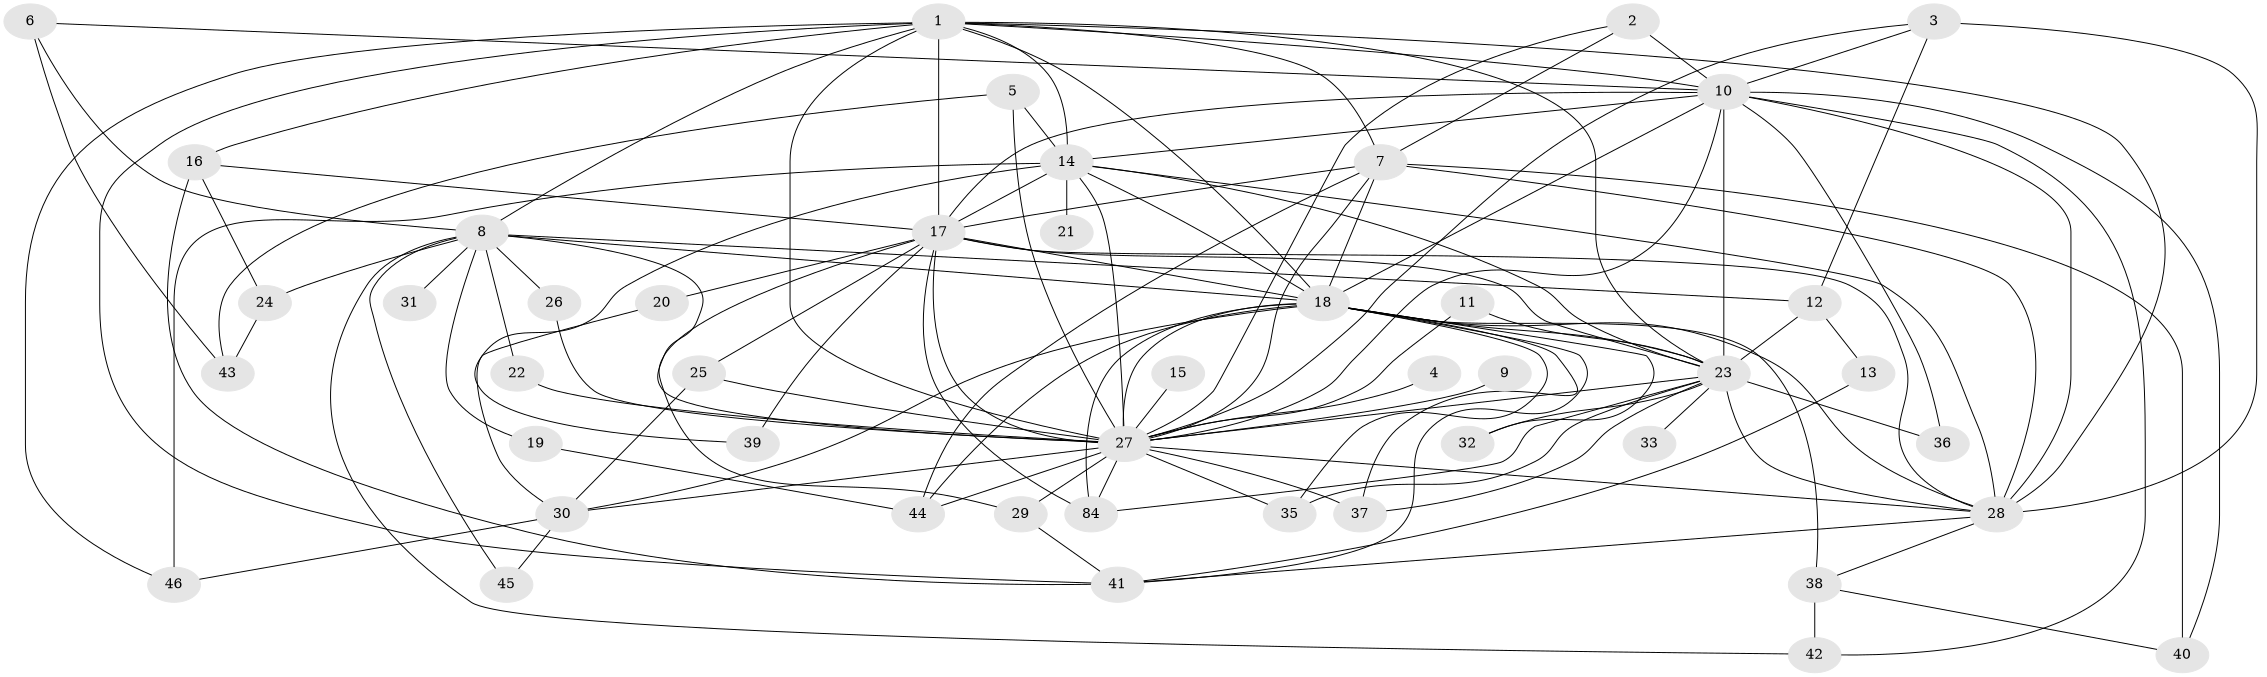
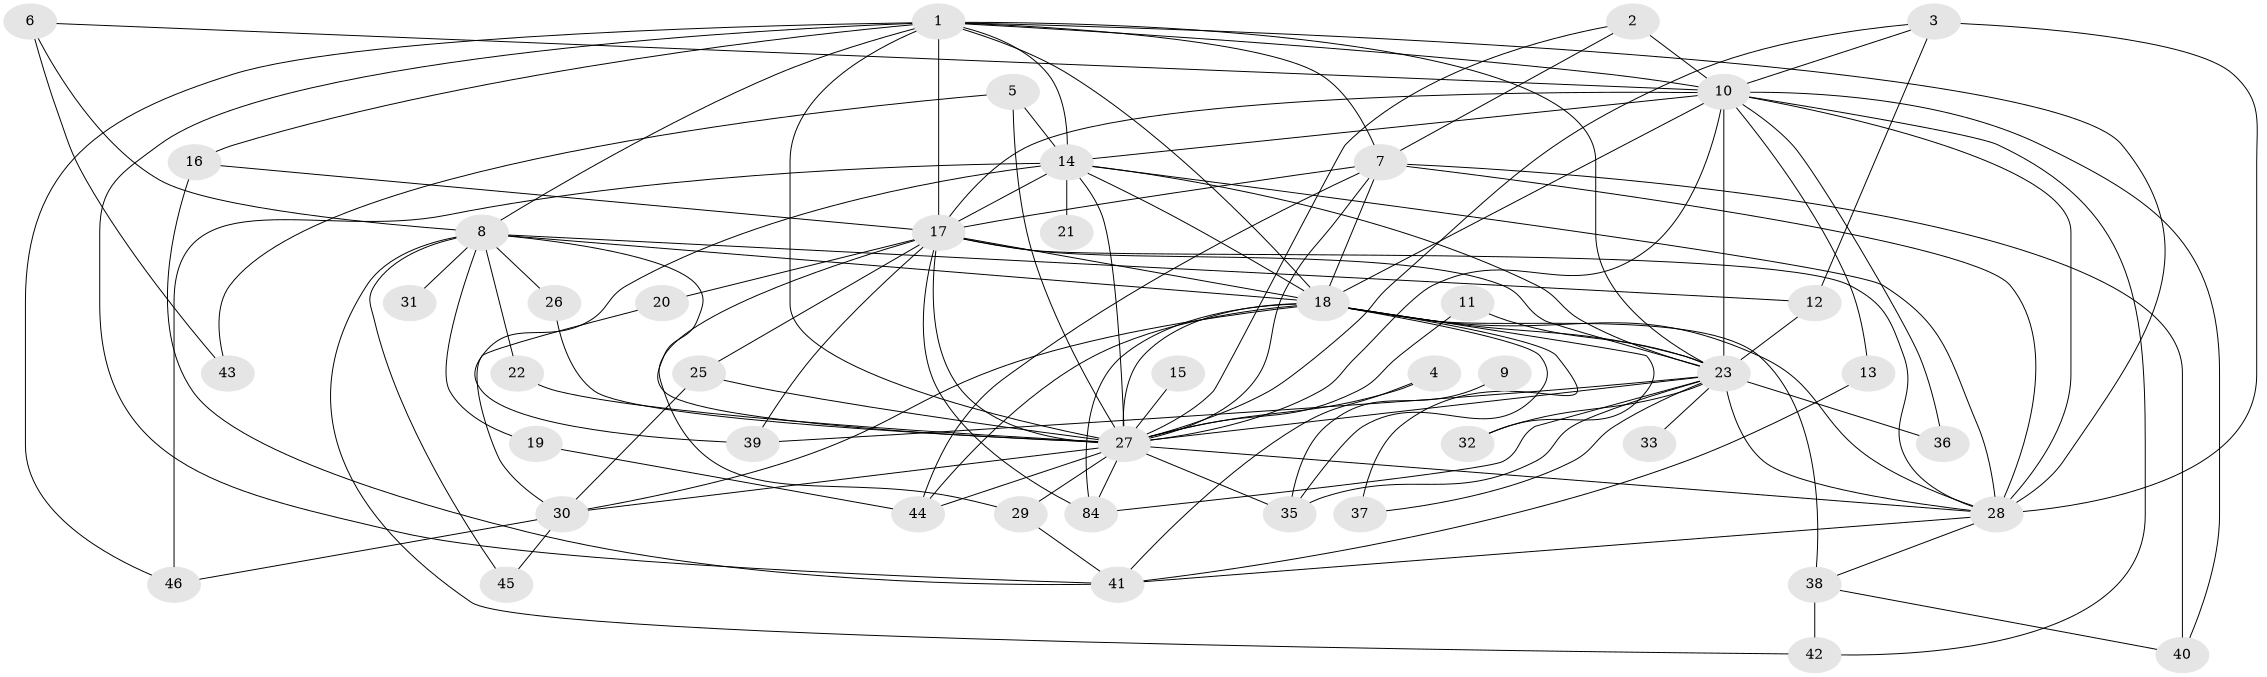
node "24": removed
edge "12" -- "13": now "10" -- "13"
edge "18" -- "41": now "4" -- "41"
edge "23" -- "39": added
edge "9" -- "27": now "9" -- "35"
edge "27" -- "37": removed
